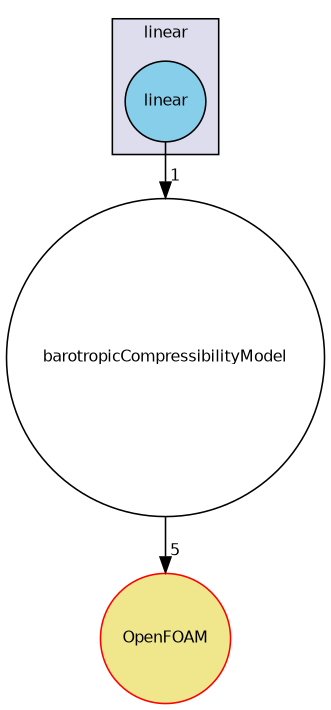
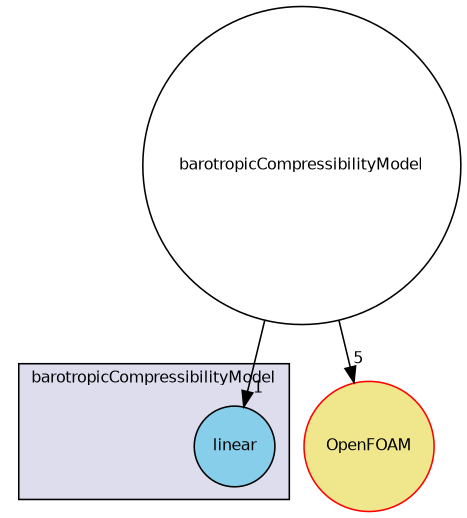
cluster "linear": label "linear" -> "barotropicCompressibilityModel"
edge "linear" -> "barotropicCompressibilityModel": reversed
